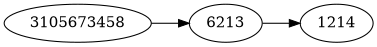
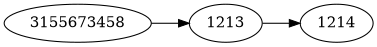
node "3105673458": label "3105673458" -> "3155673458"
node "6213": label "6213" -> "1213"
